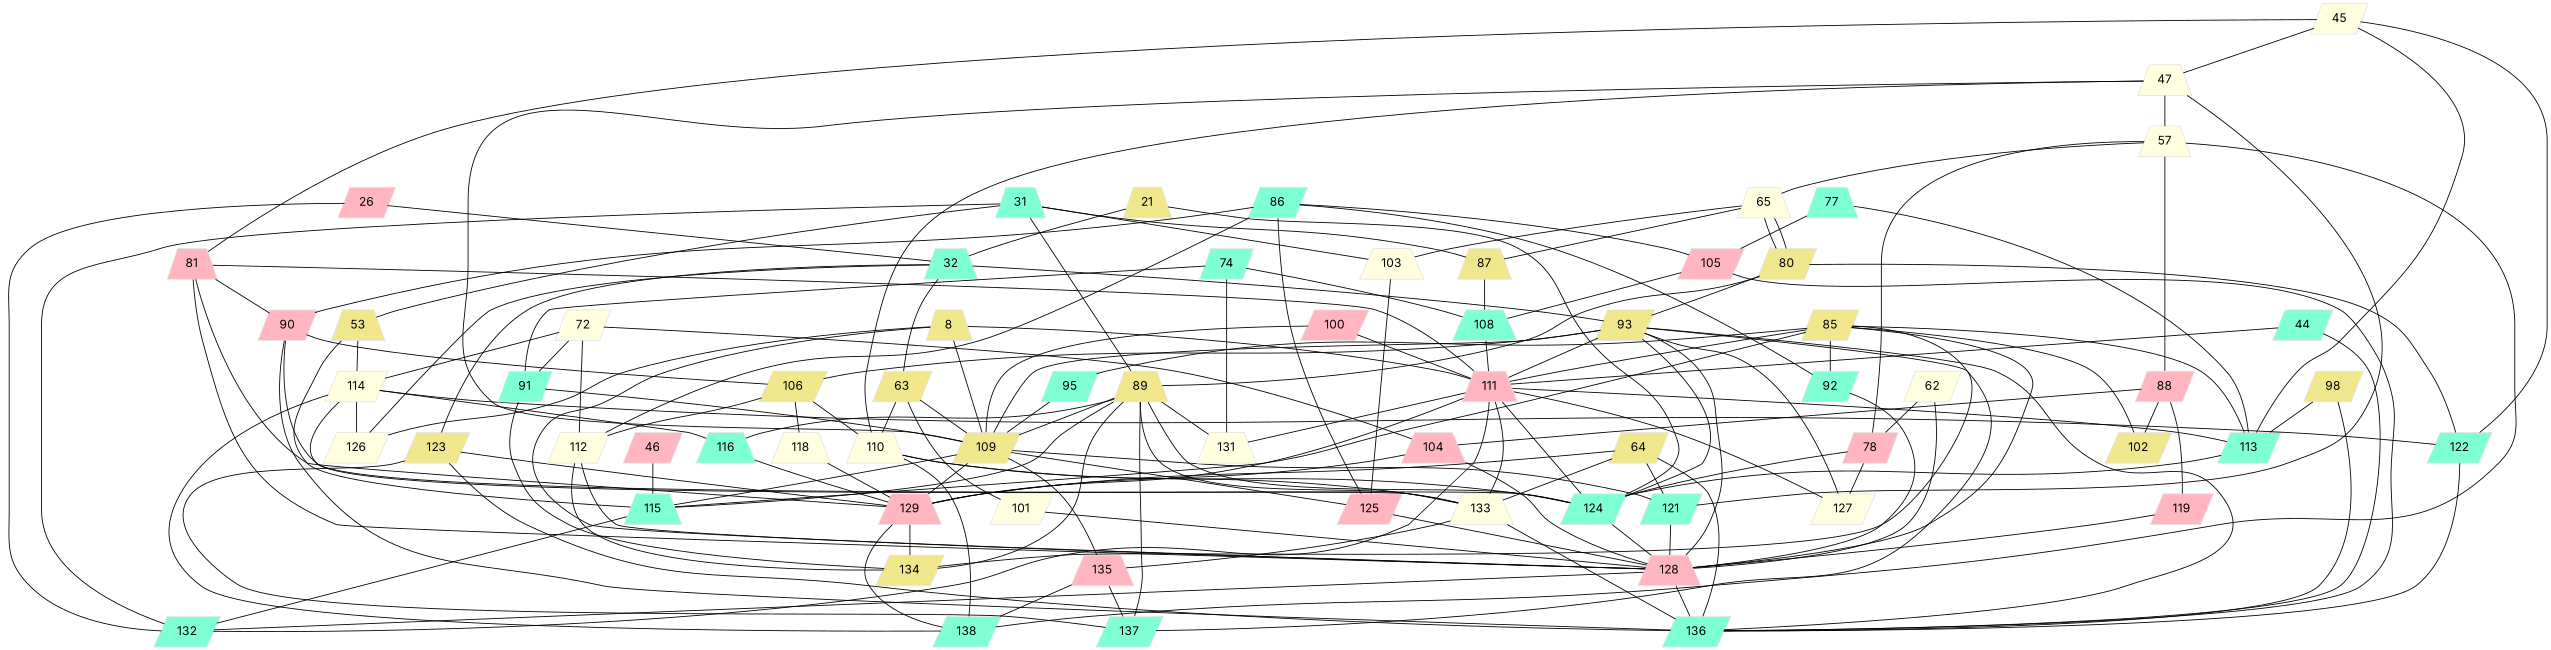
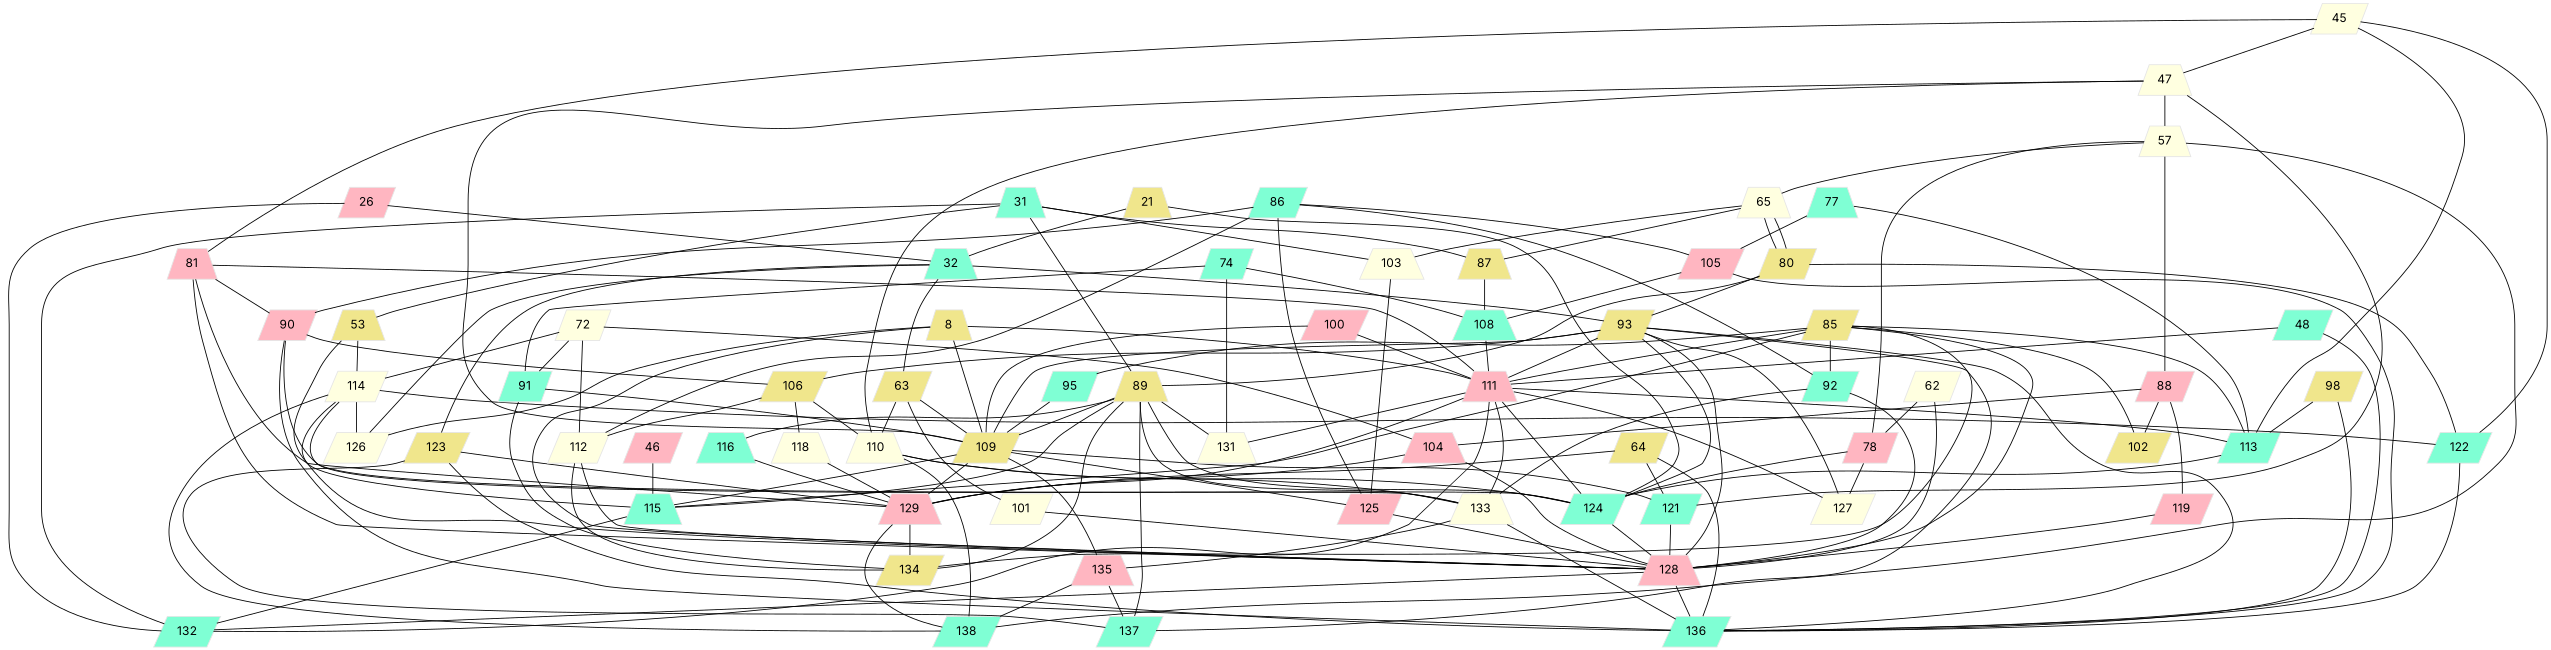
node "44": label "44" -> "48"
edge "114" -- "116": now "114" -- "128"
edge "64" -- "133": now "92" -- "133"
